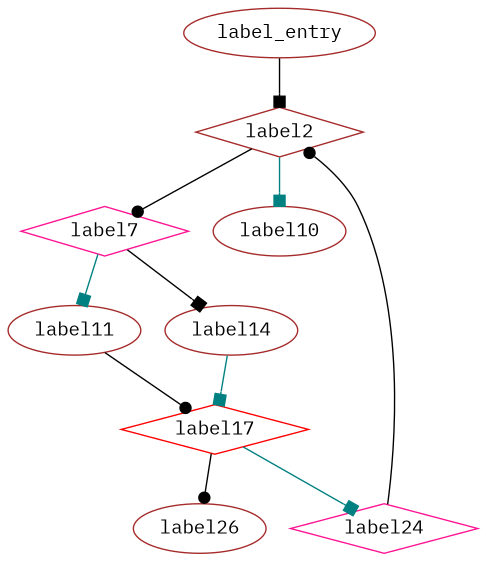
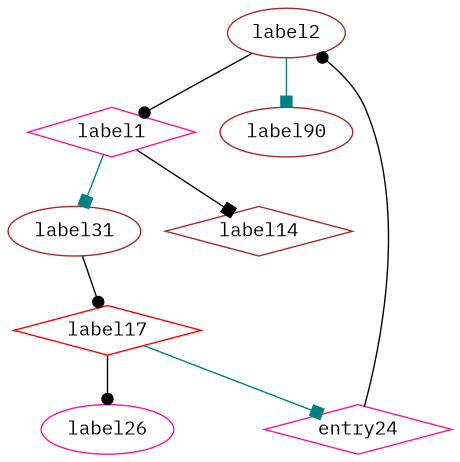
node "label_entry": removed
node "label2": shape diamond -> ellipse
node "label7": label "label7" -> "label1"
node "label10": label "label10" -> "label90"
node "label11": label "label11" -> "label31"
node "label14": shape ellipse -> diamond
edge "label14" -> "label17": removed
node "label26": color brown -> deeppink
node "label24": label "label24" -> "entry24"
